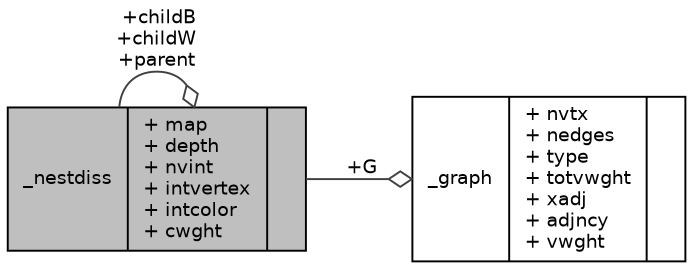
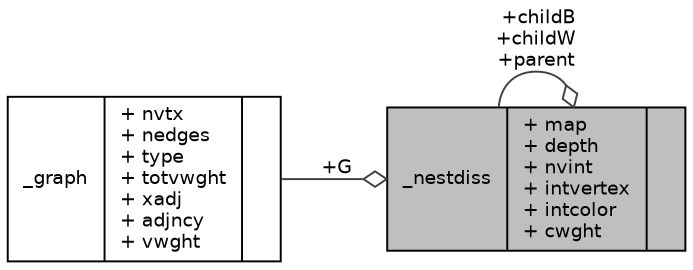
edge "_nestdiss" -> "_graph": reversed
